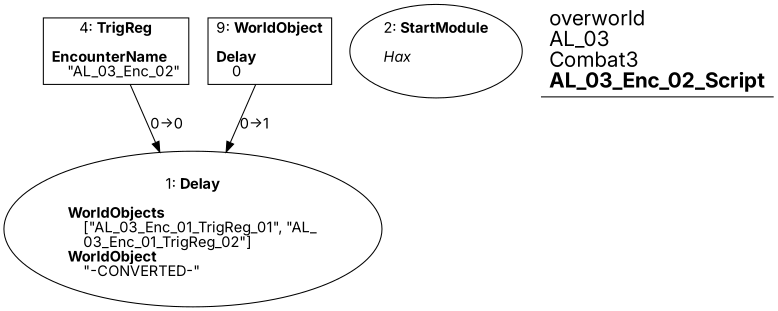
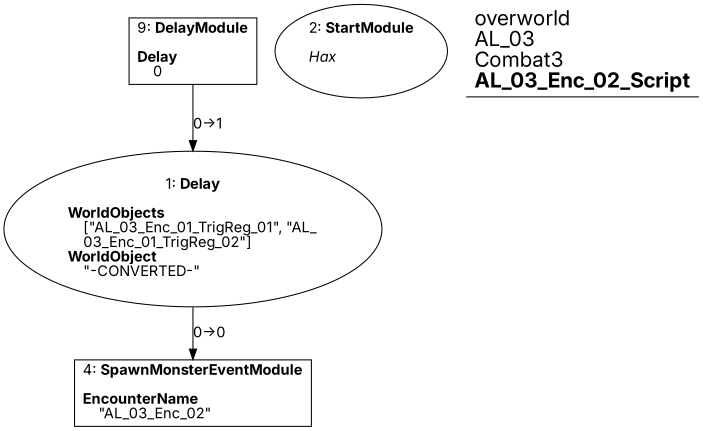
node "4:": text "TrigReg" -> "SpawnMonsterEventModule"
node "9:": text "WorldObject" -> "DelayModule"
edge "4:" -> "1:": reversed
